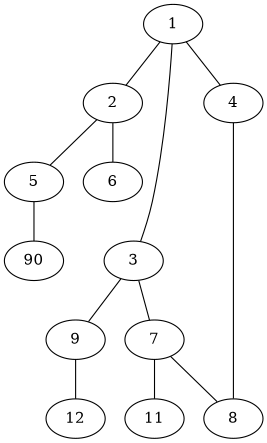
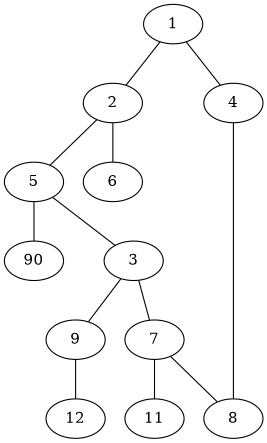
edge "1" -- "3": now "5" -- "3"
